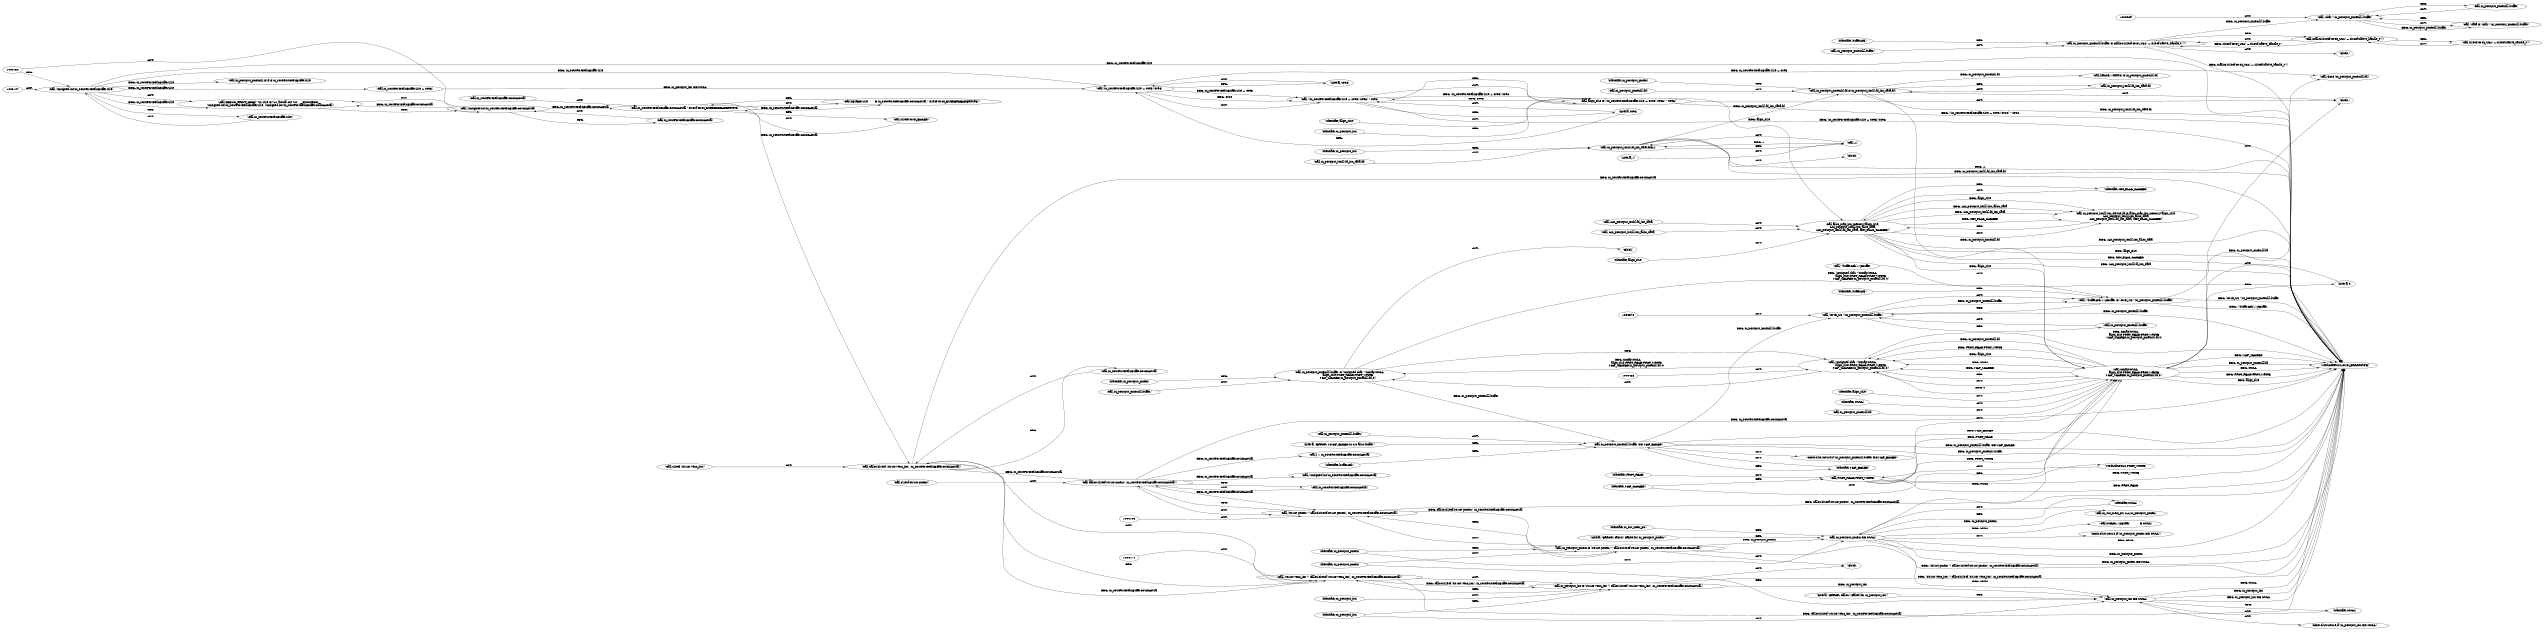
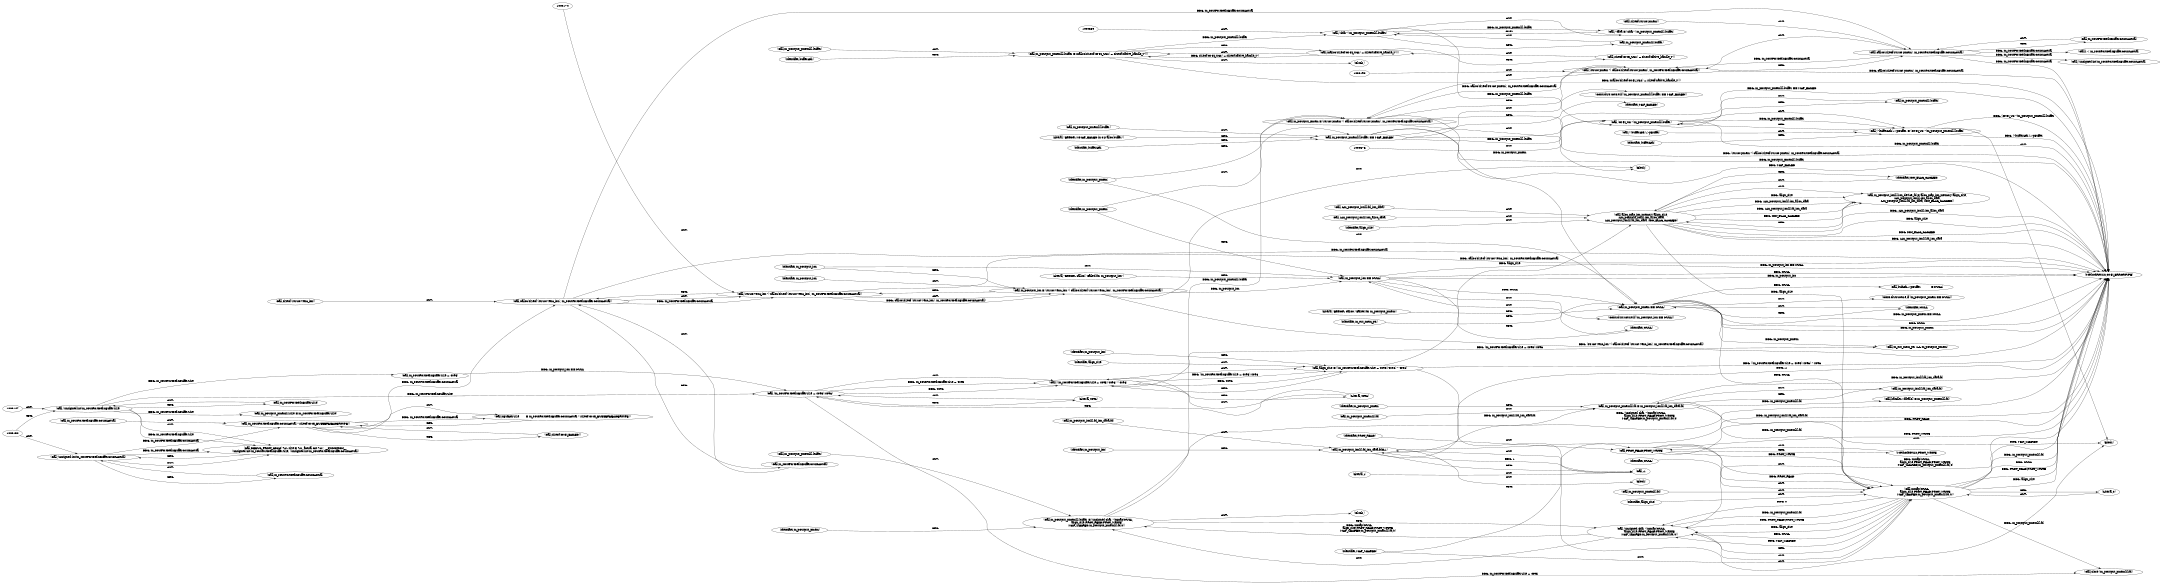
edge "(Call,*data = (char*) m_pOutput_pmem[i].buffer)" -> "(Call,(char*) m_pOutput_pmem[i].buffer)": label "CFG: " -> "OMX: "
edge "(Call,(unsigned int)m_sOutPortDef.nBufferSize)" -> "(MethodReturn,OMX_ERRORTYPE)": removed, label "DDG: m_sOutPortDef.nBufferSize"
edge "(Call,(char*) m_pOutput_pmem[i].buffer)" -> "(Call,(OMX_U8 *)m_pOutput_pmem[i].buffer)": added, label "DDG: m_pOutput_pmem[i].buffer"
edge "(Call,((m_sOutPortDef.nBufferSize + 4095)/4096) * 4096)" -> "(MethodReturn,OMX_ERRORTYPE)": now "(Call,((m_sOutPortDef.nBufferSize + 4095)/4096) * 4096)" -> "(Call,m_out_mem_ptr && m_pOutput_pmem)"
node "1000456": removed
edge "(Identifier,MAP_FAILED)" -> "(Call,m_pOutput_pmem[i].buffer == MAP_FAILED)": removed, label "AST:"
node "(Identifier,MAP_CACHED)": label "(Identifier,MAP_CACHED)" -> "(Identifier,MAP_SHARED)"
edge "(Call,m_pOutput_pmem == NULL)" -> "(Call,m_pOutput_ion == NULL)": reversed
